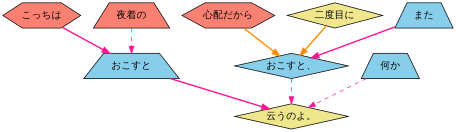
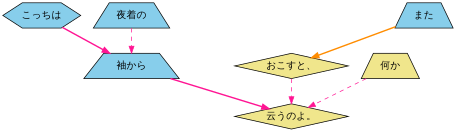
node "こっちは": fillcolor salmon -> skyblue
node "夜着の": fillcolor salmon -> skyblue
node "心配だから": removed
node "二度目に": removed
edge "また" -> "おこすと、": color deeppink -> darkorange
node "おこすと": label "おこすと" -> "袖から"
node "おこすと、": fillcolor skyblue -> khaki
node "何か": fillcolor skyblue -> khaki
